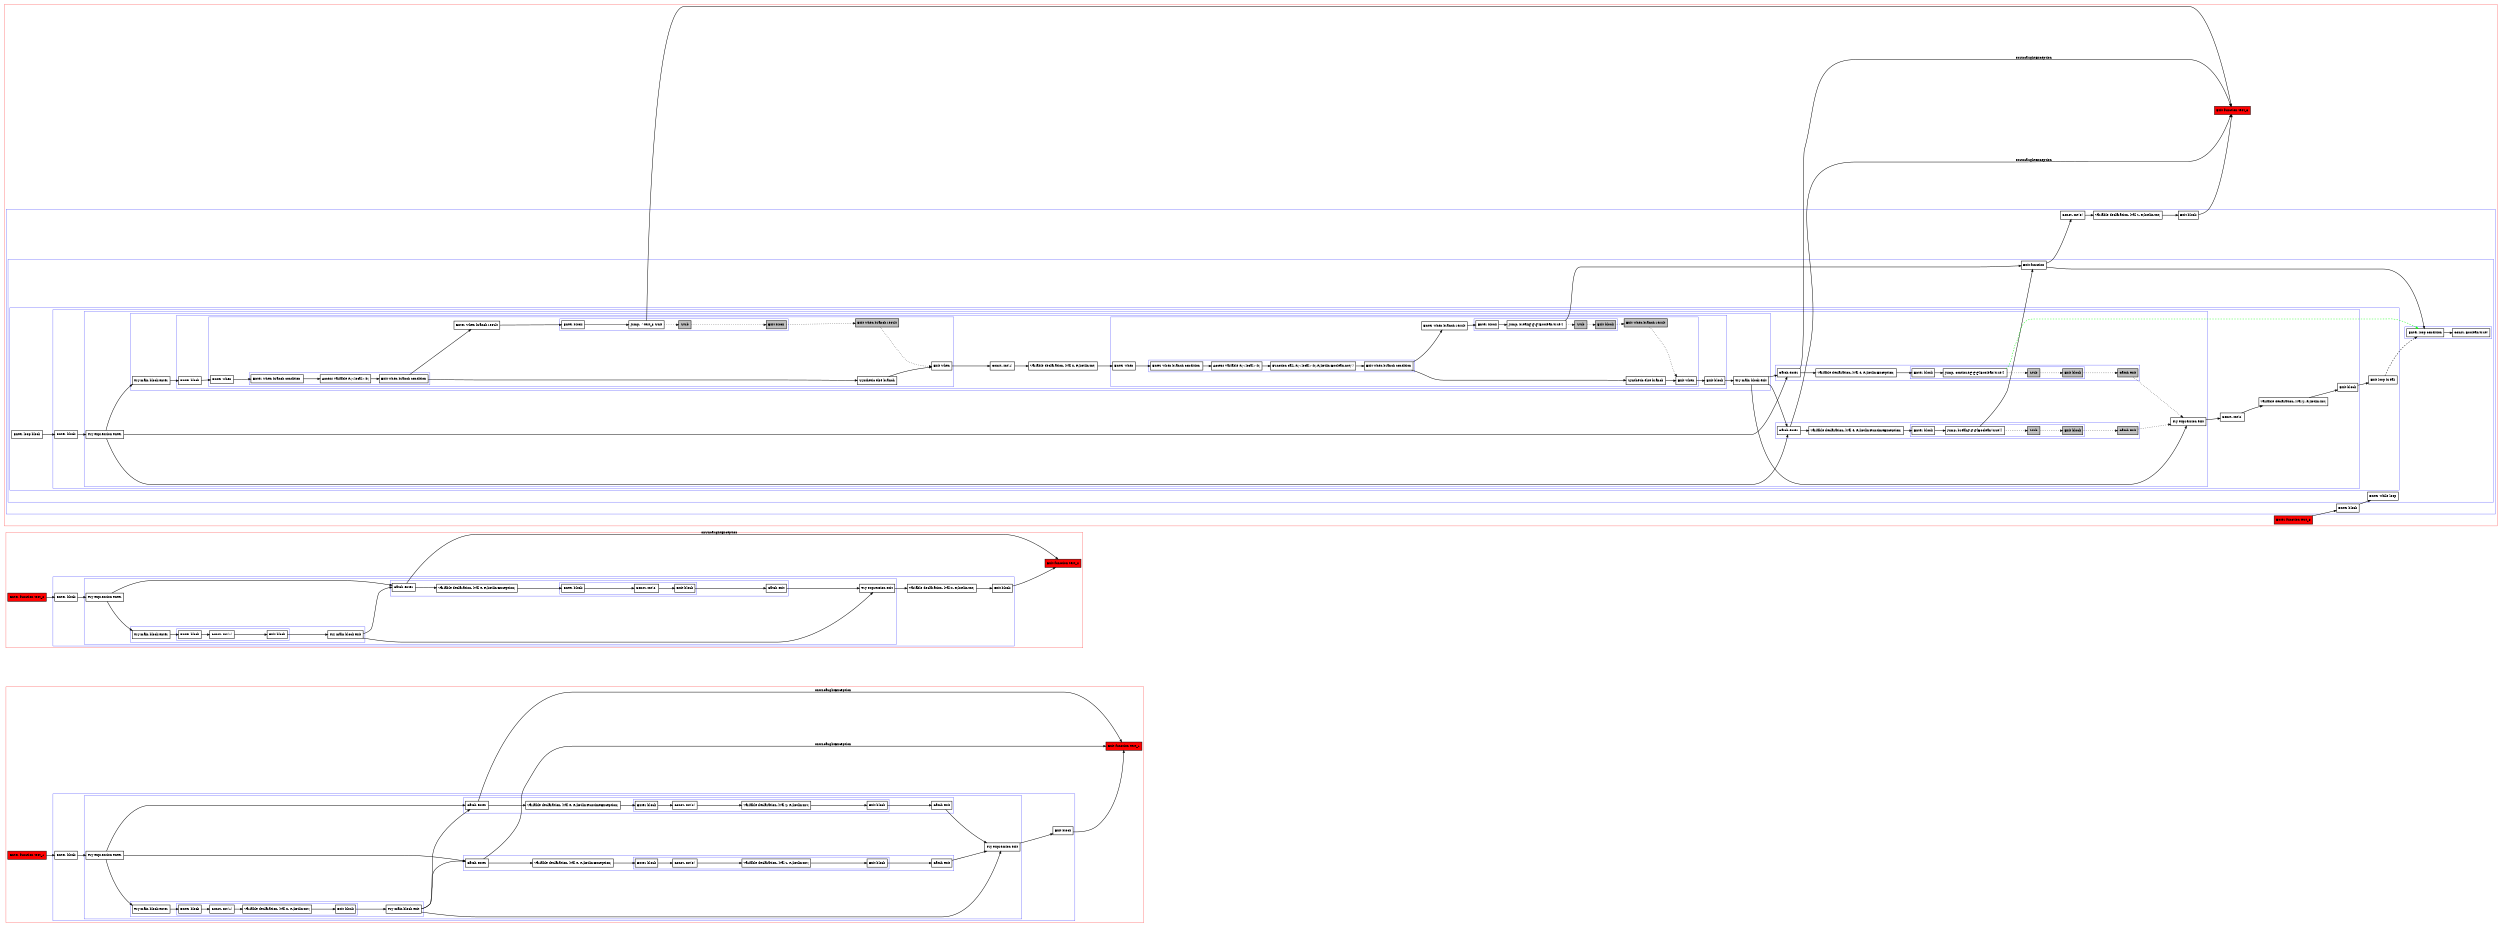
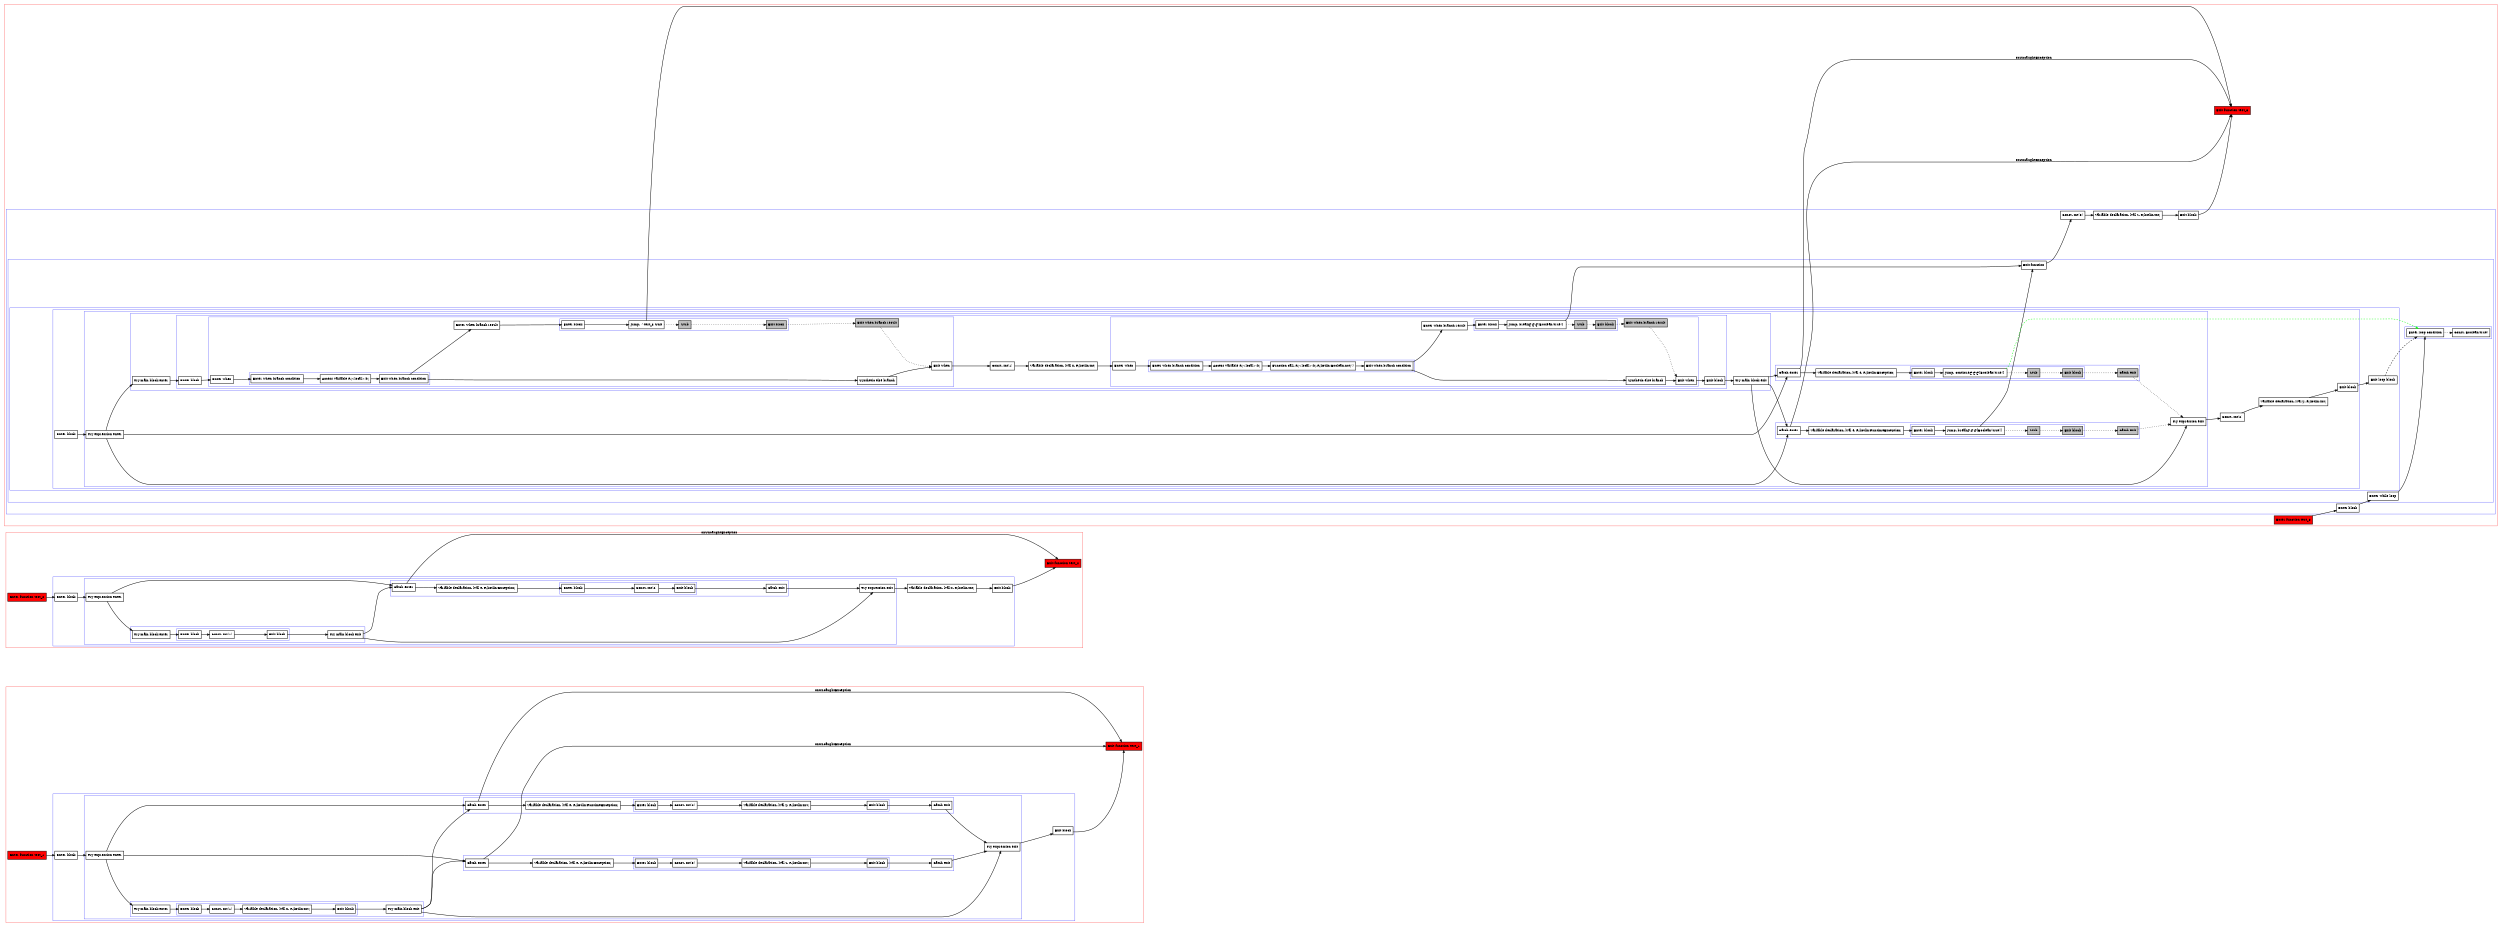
edge "Exit function" -> "Enter loop condition": now "Enter while loop" -> "Enter loop condition"
edge "Enter loop condition" -> "Const: Boolean(true)": style solid -> dotted
node "Exit loop break": label "Exit loop break" -> "Exit loop block"
node "Enter loop block": removed
